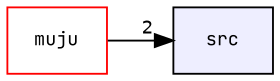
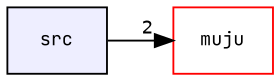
edge "muju" -> "src": reversed
